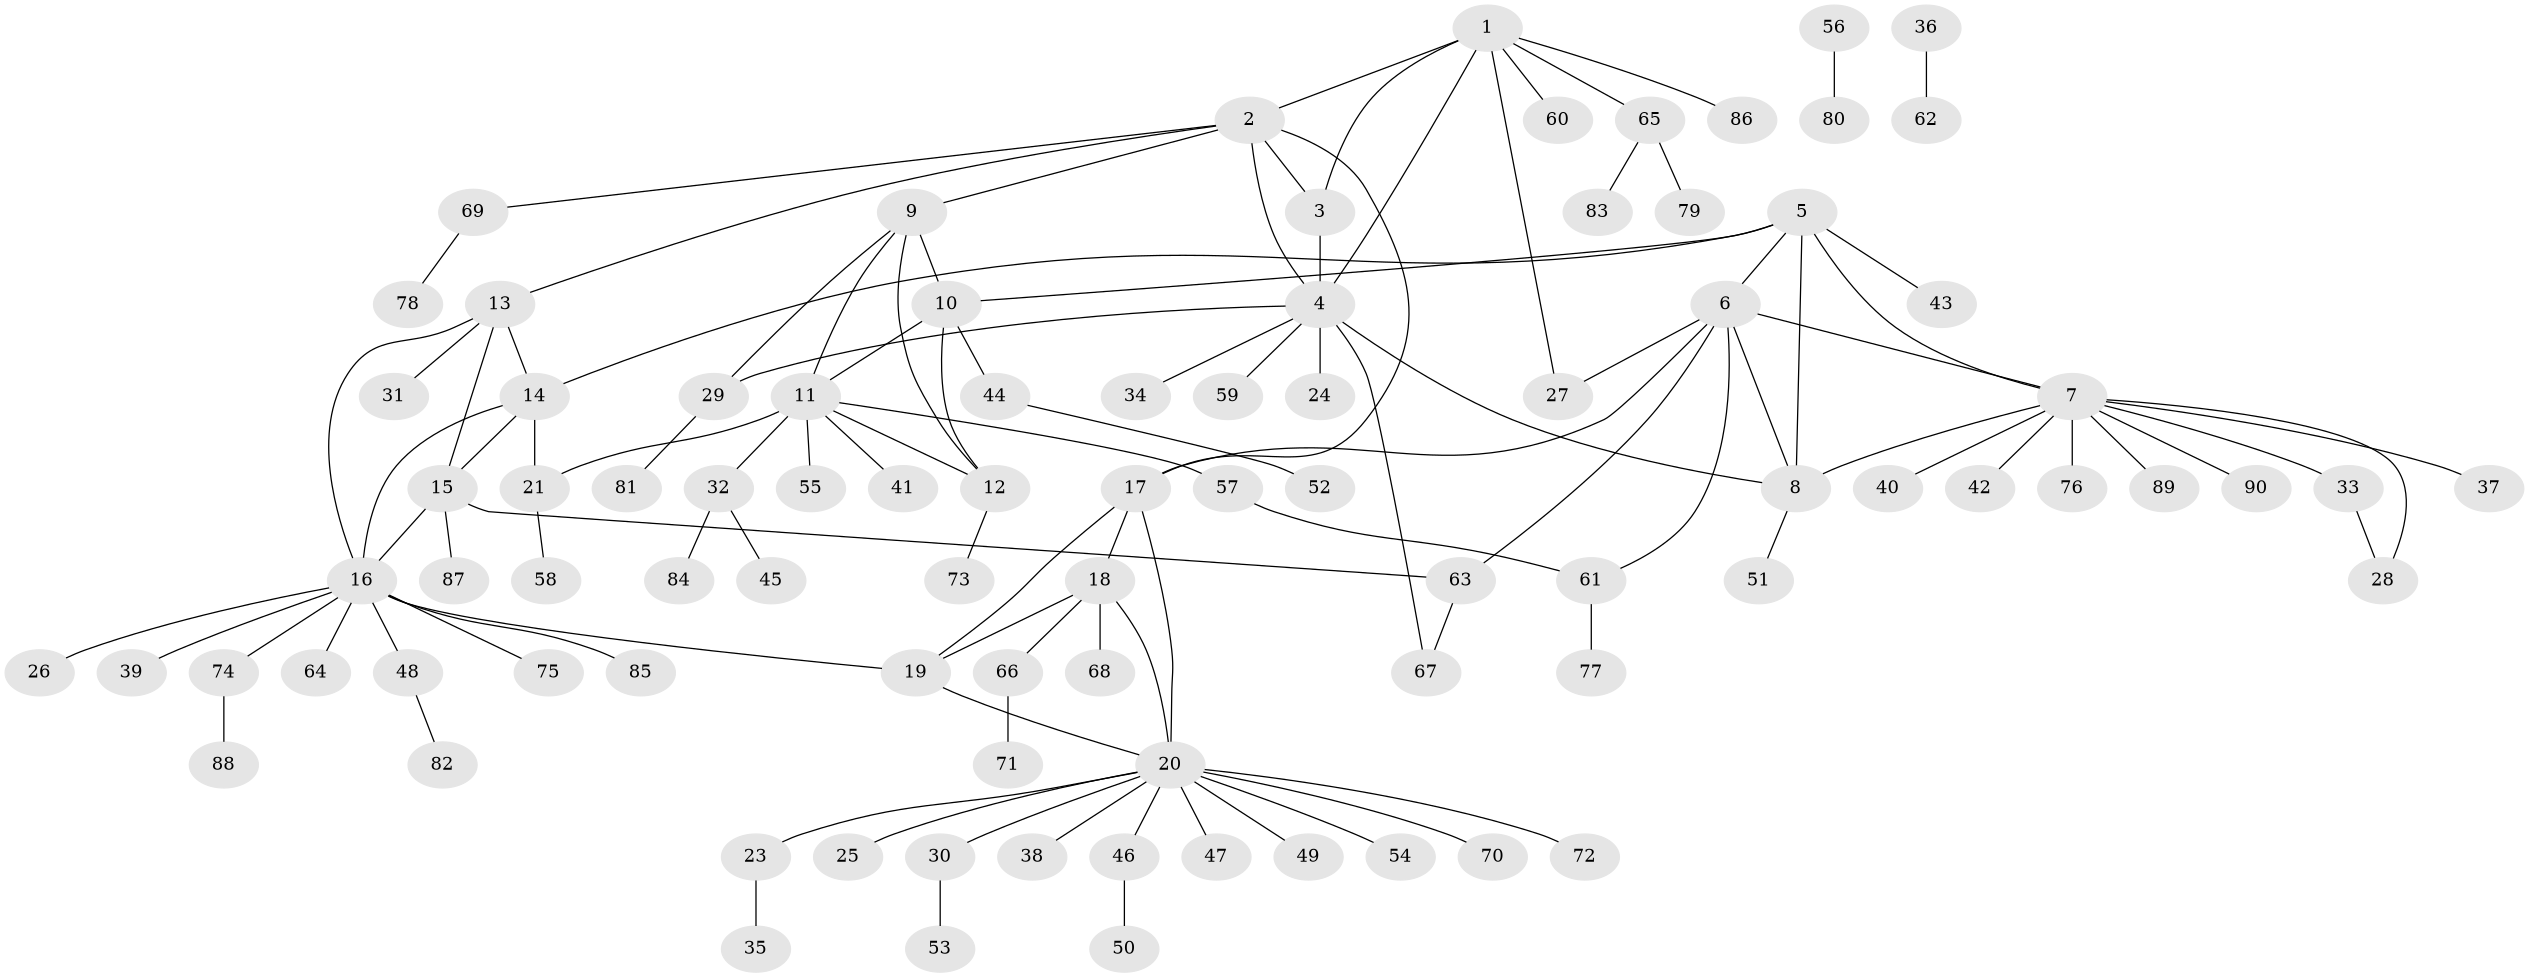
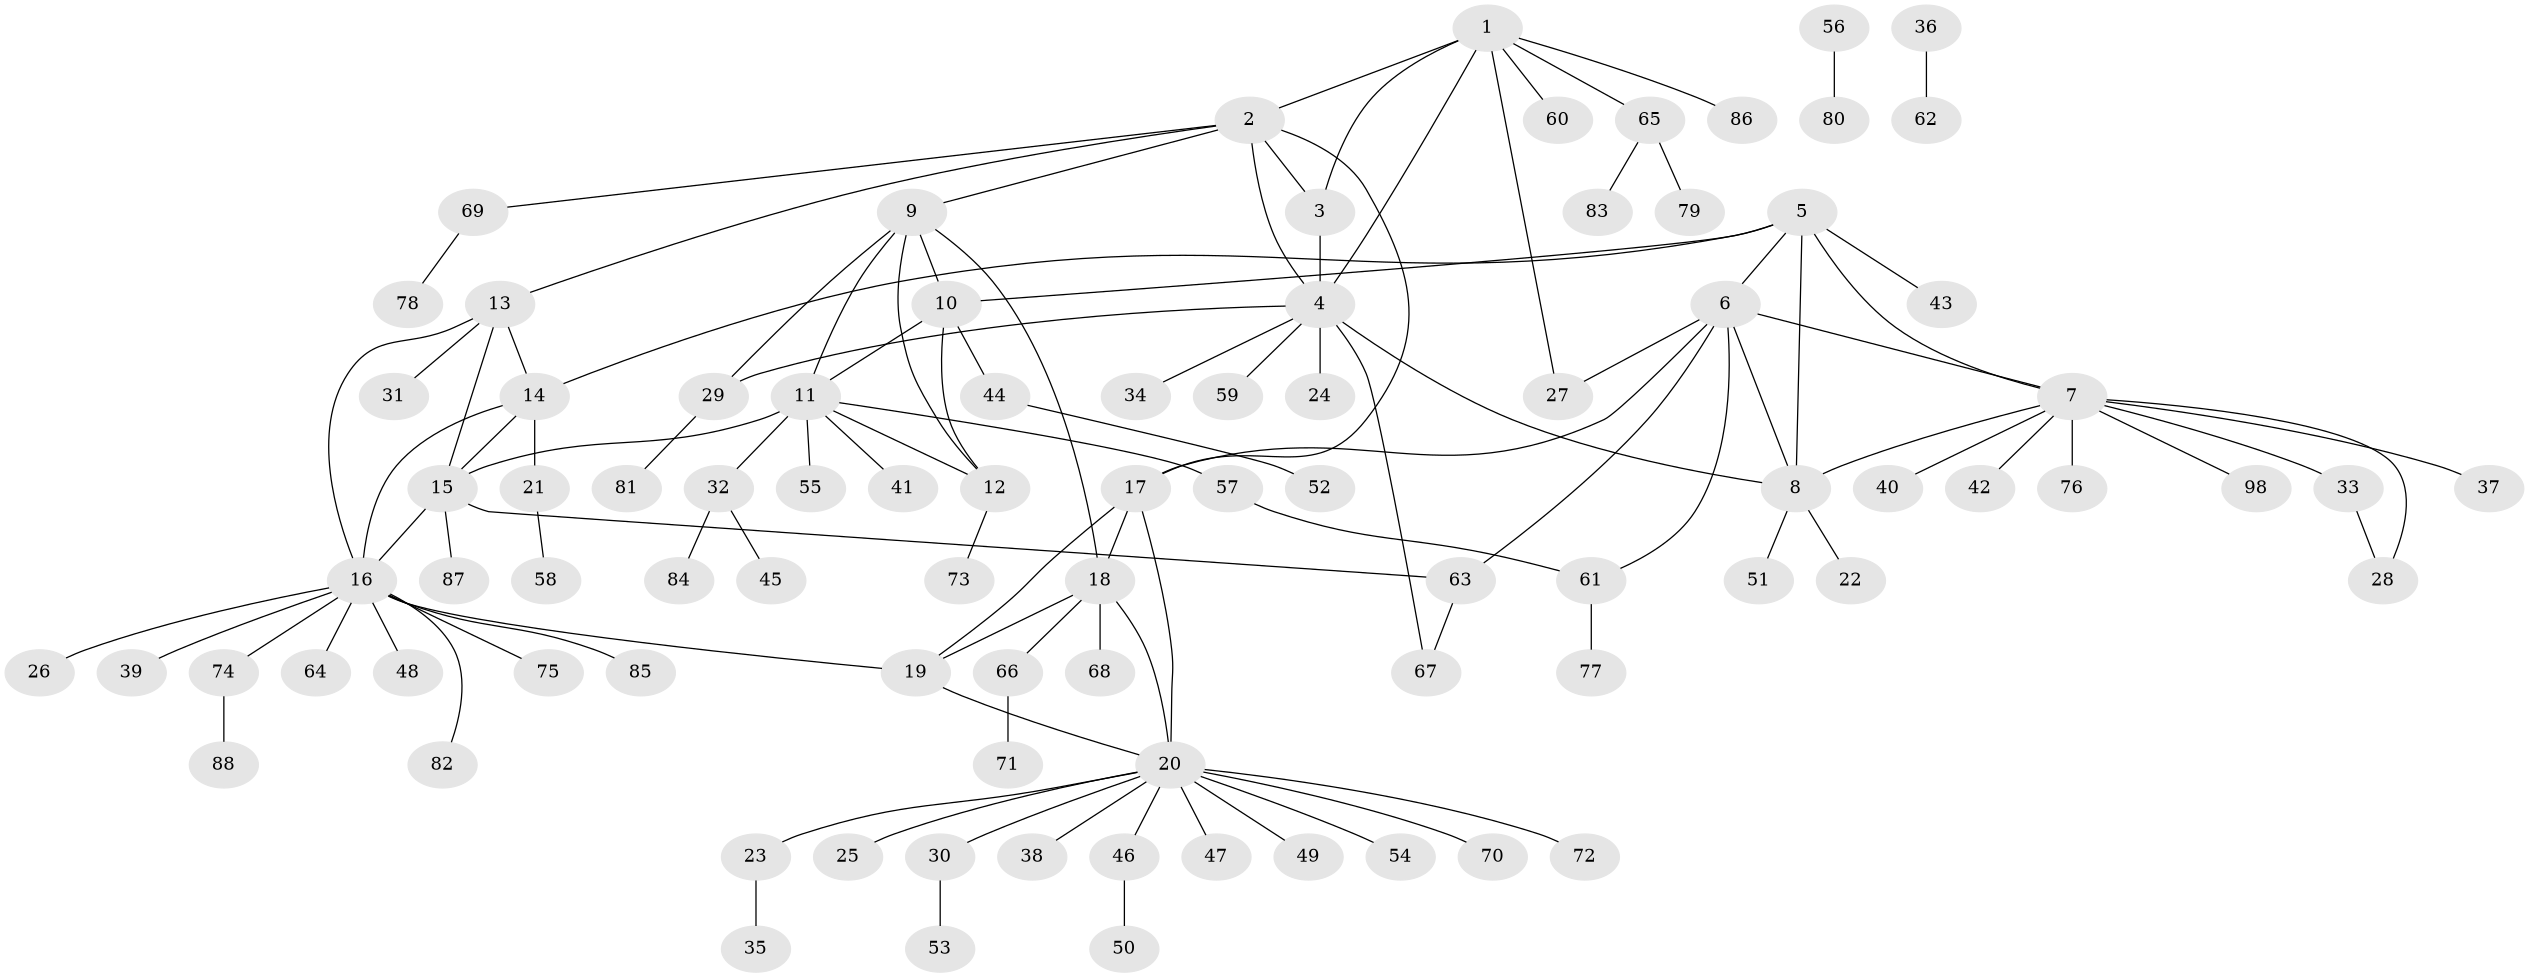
edge "9" -- "18": added
edge "11" -- "21": now "11" -- "15"
node "89": removed
node "90": label "90" -> "98"
node "22": added
edge "48" -- "82": now "16" -- "82"
